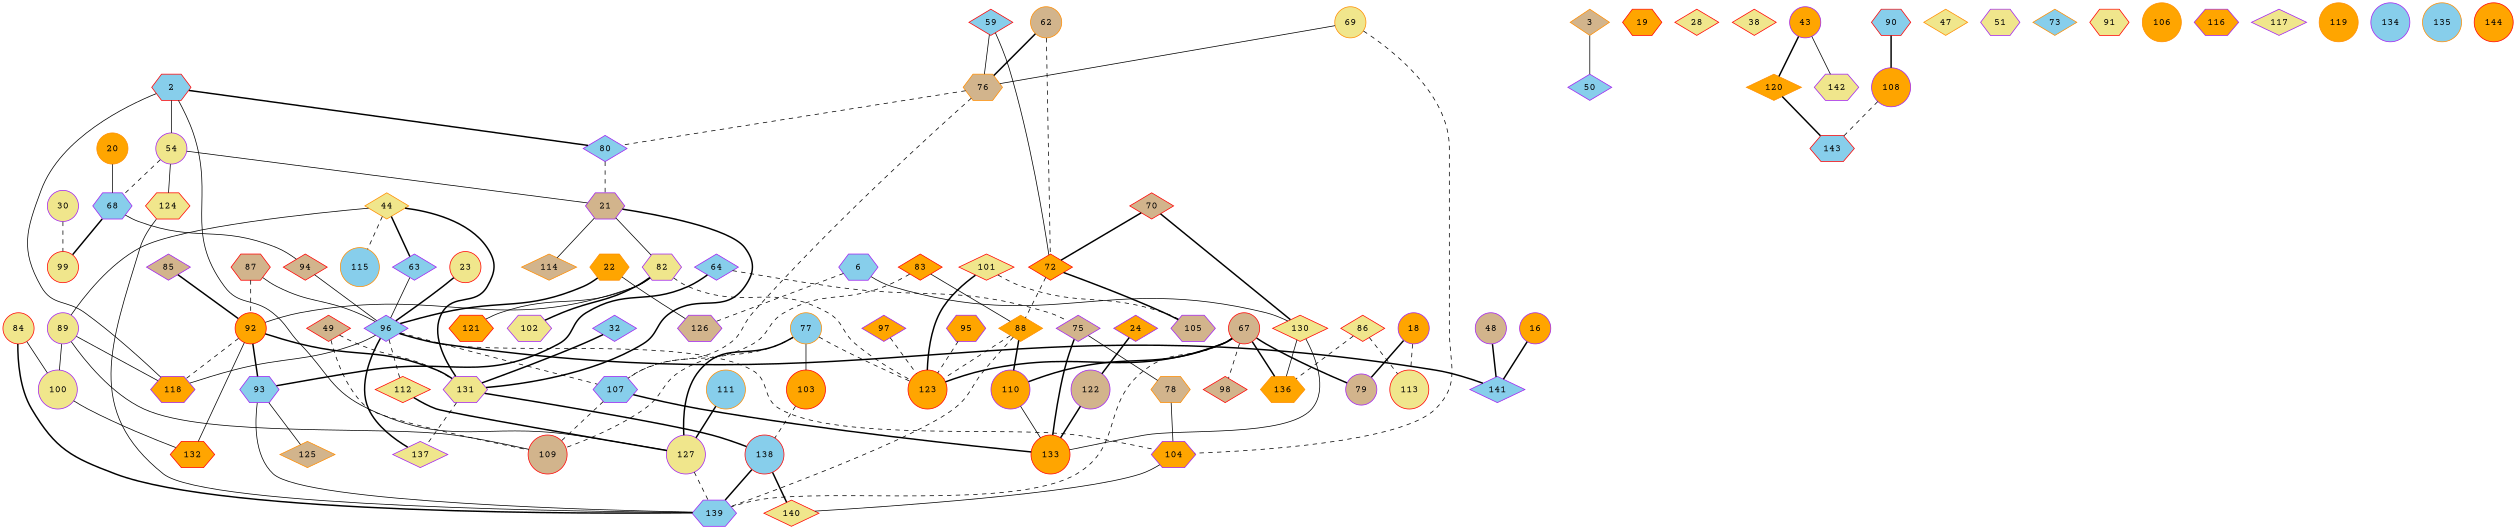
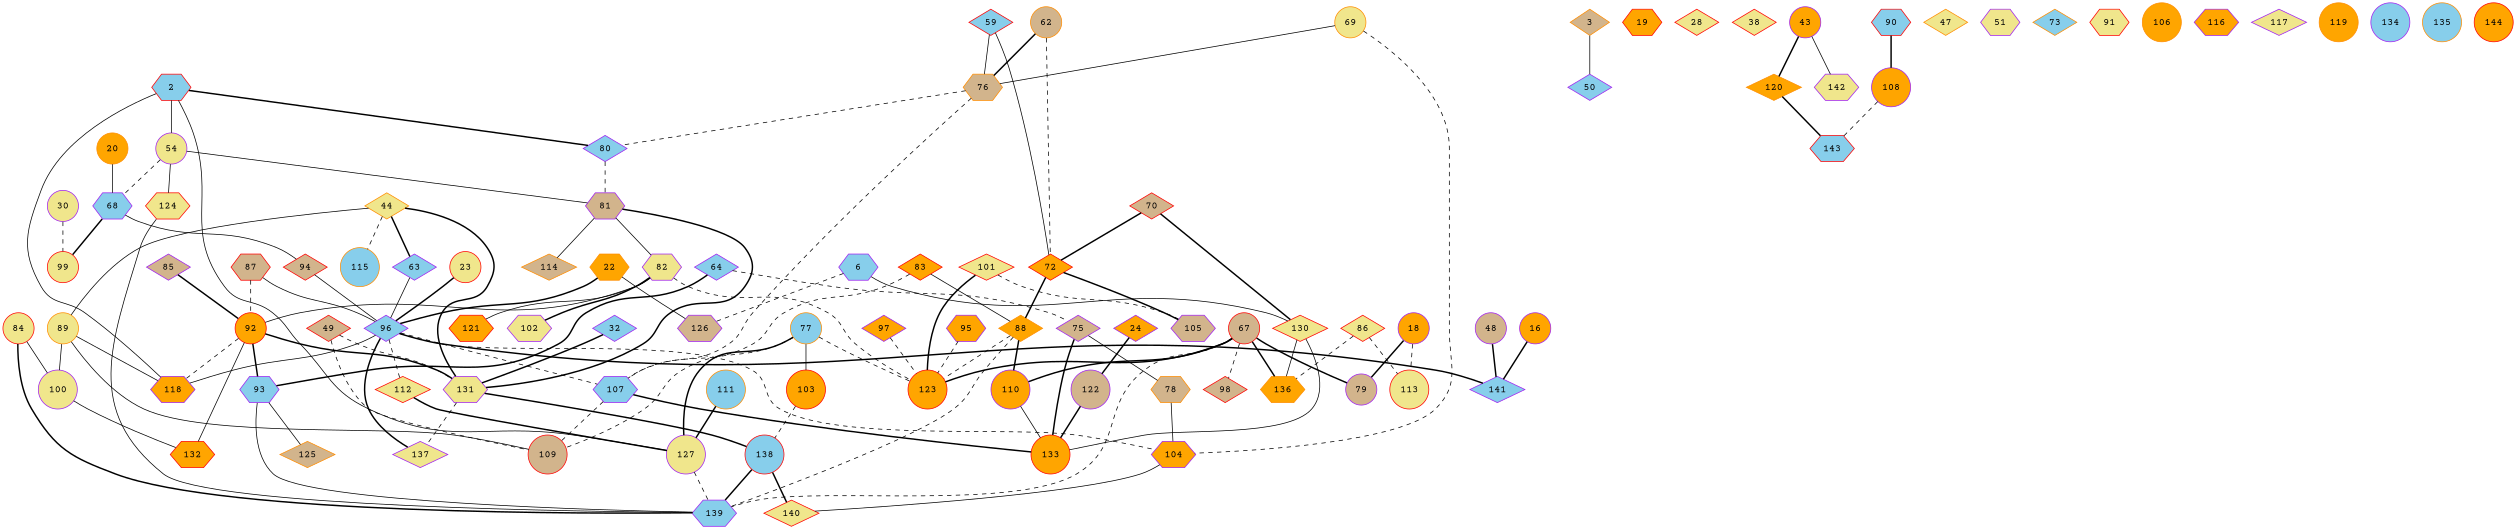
node "21": label "21" -> "81"
edge "72" -- "88": style dashed -> bold
node "89": color purple -> darkorange
